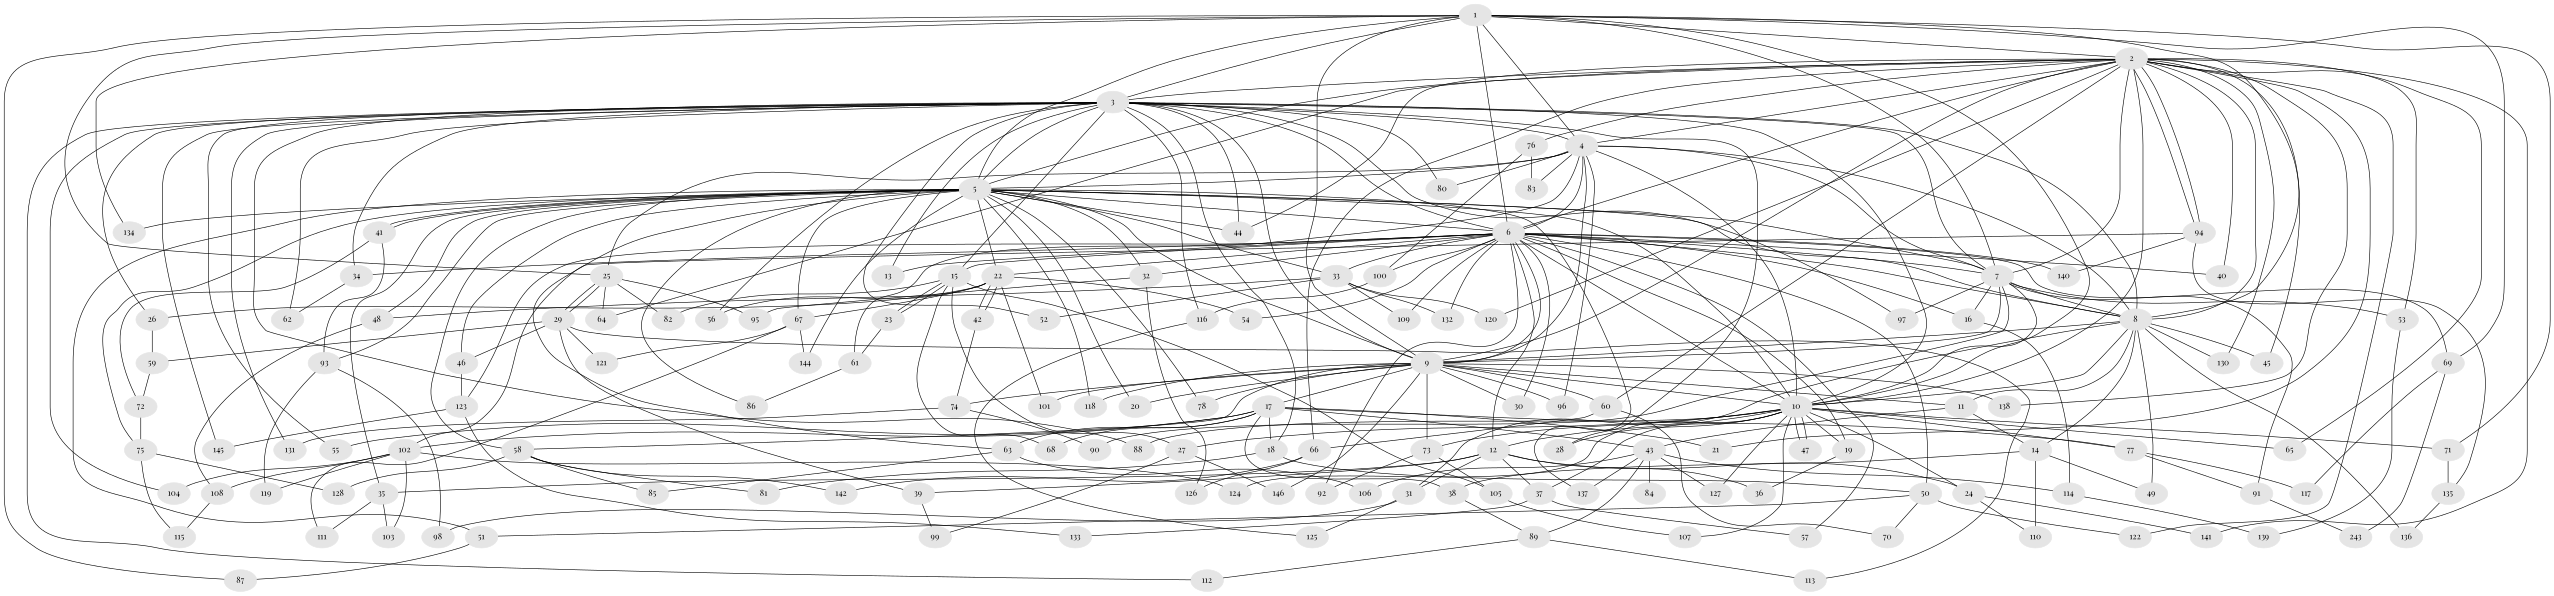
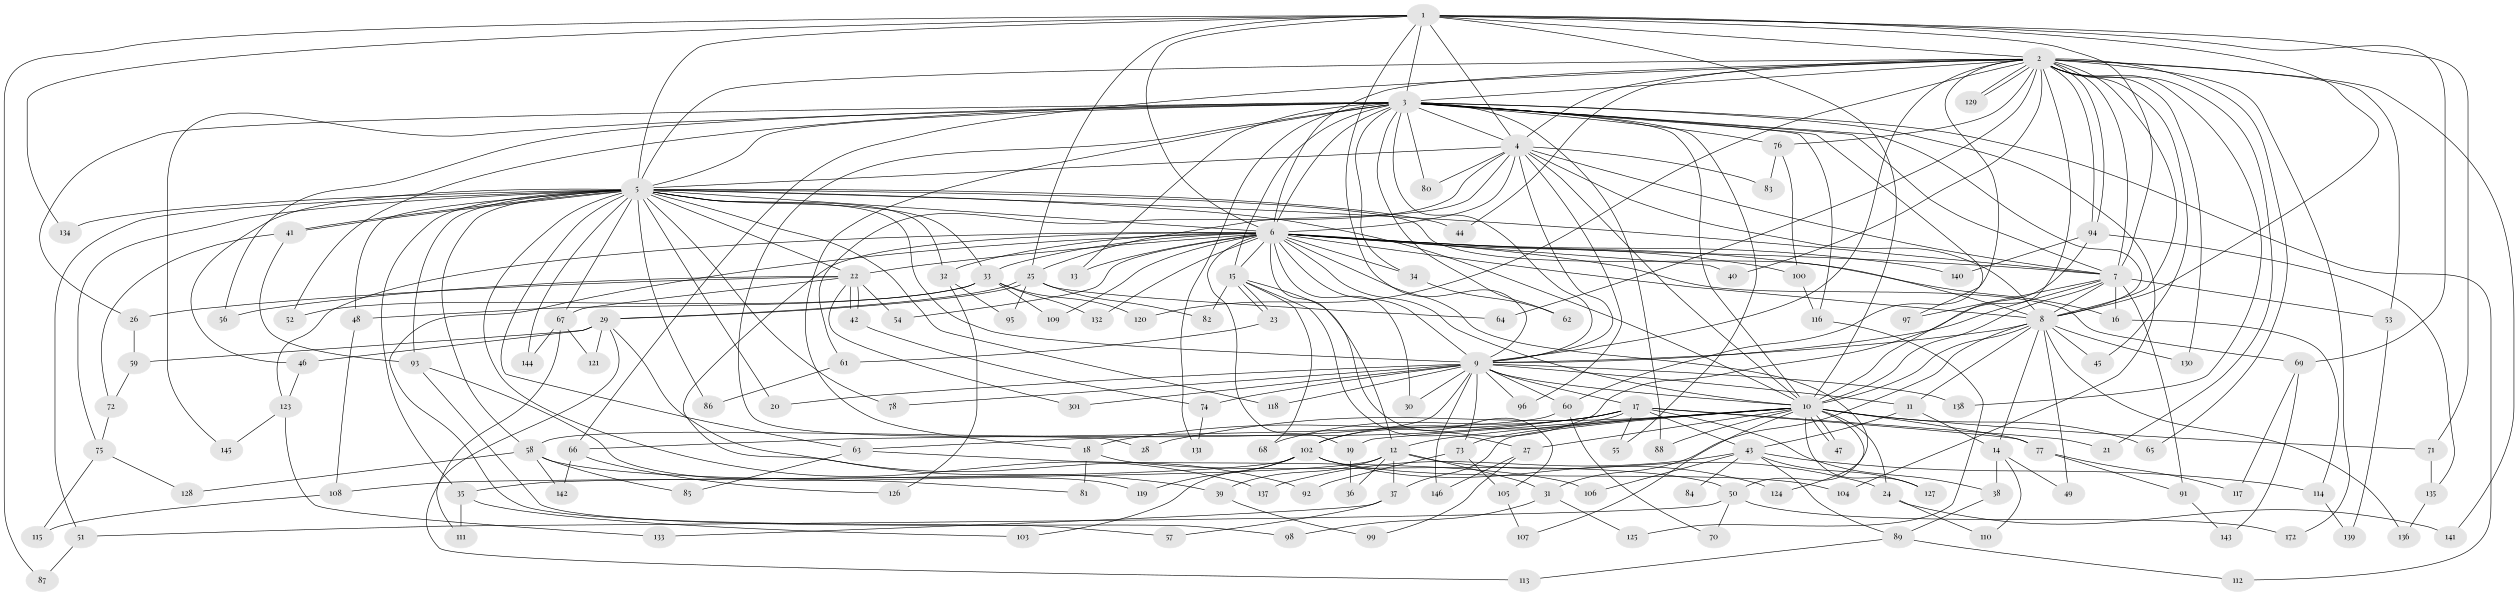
node "129": added
edge "3" -- "44": now "3" -- "76"
node "101": label "101" -> "301"
node "90": removed
node "122": label "122" -> "172"
node "243": label "243" -> "143"
